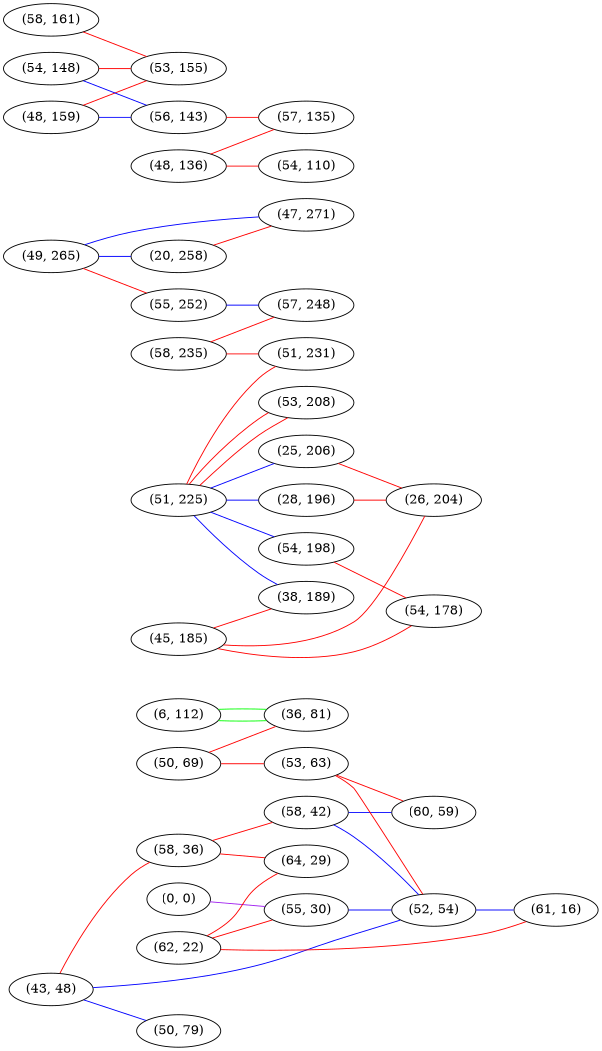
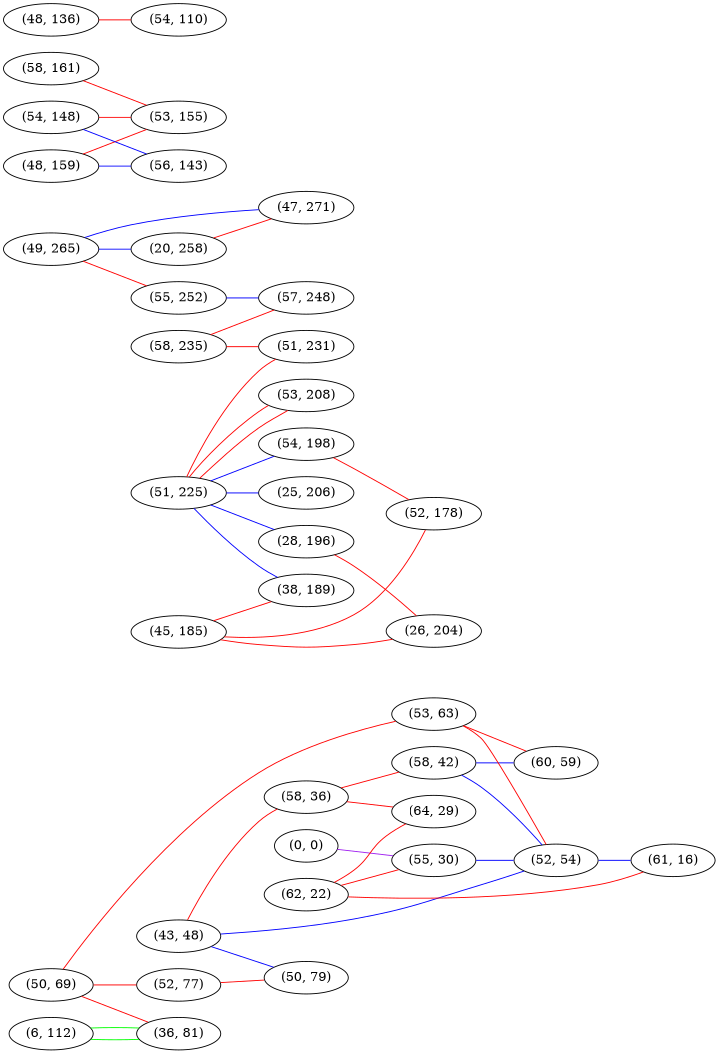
node "(57, 135)": removed
edge "(25, 206)" -- "(26, 204)": removed
node "(54, 178)": label "(54, 178)" -> "(52, 178)"
node "(52, 77)": added
